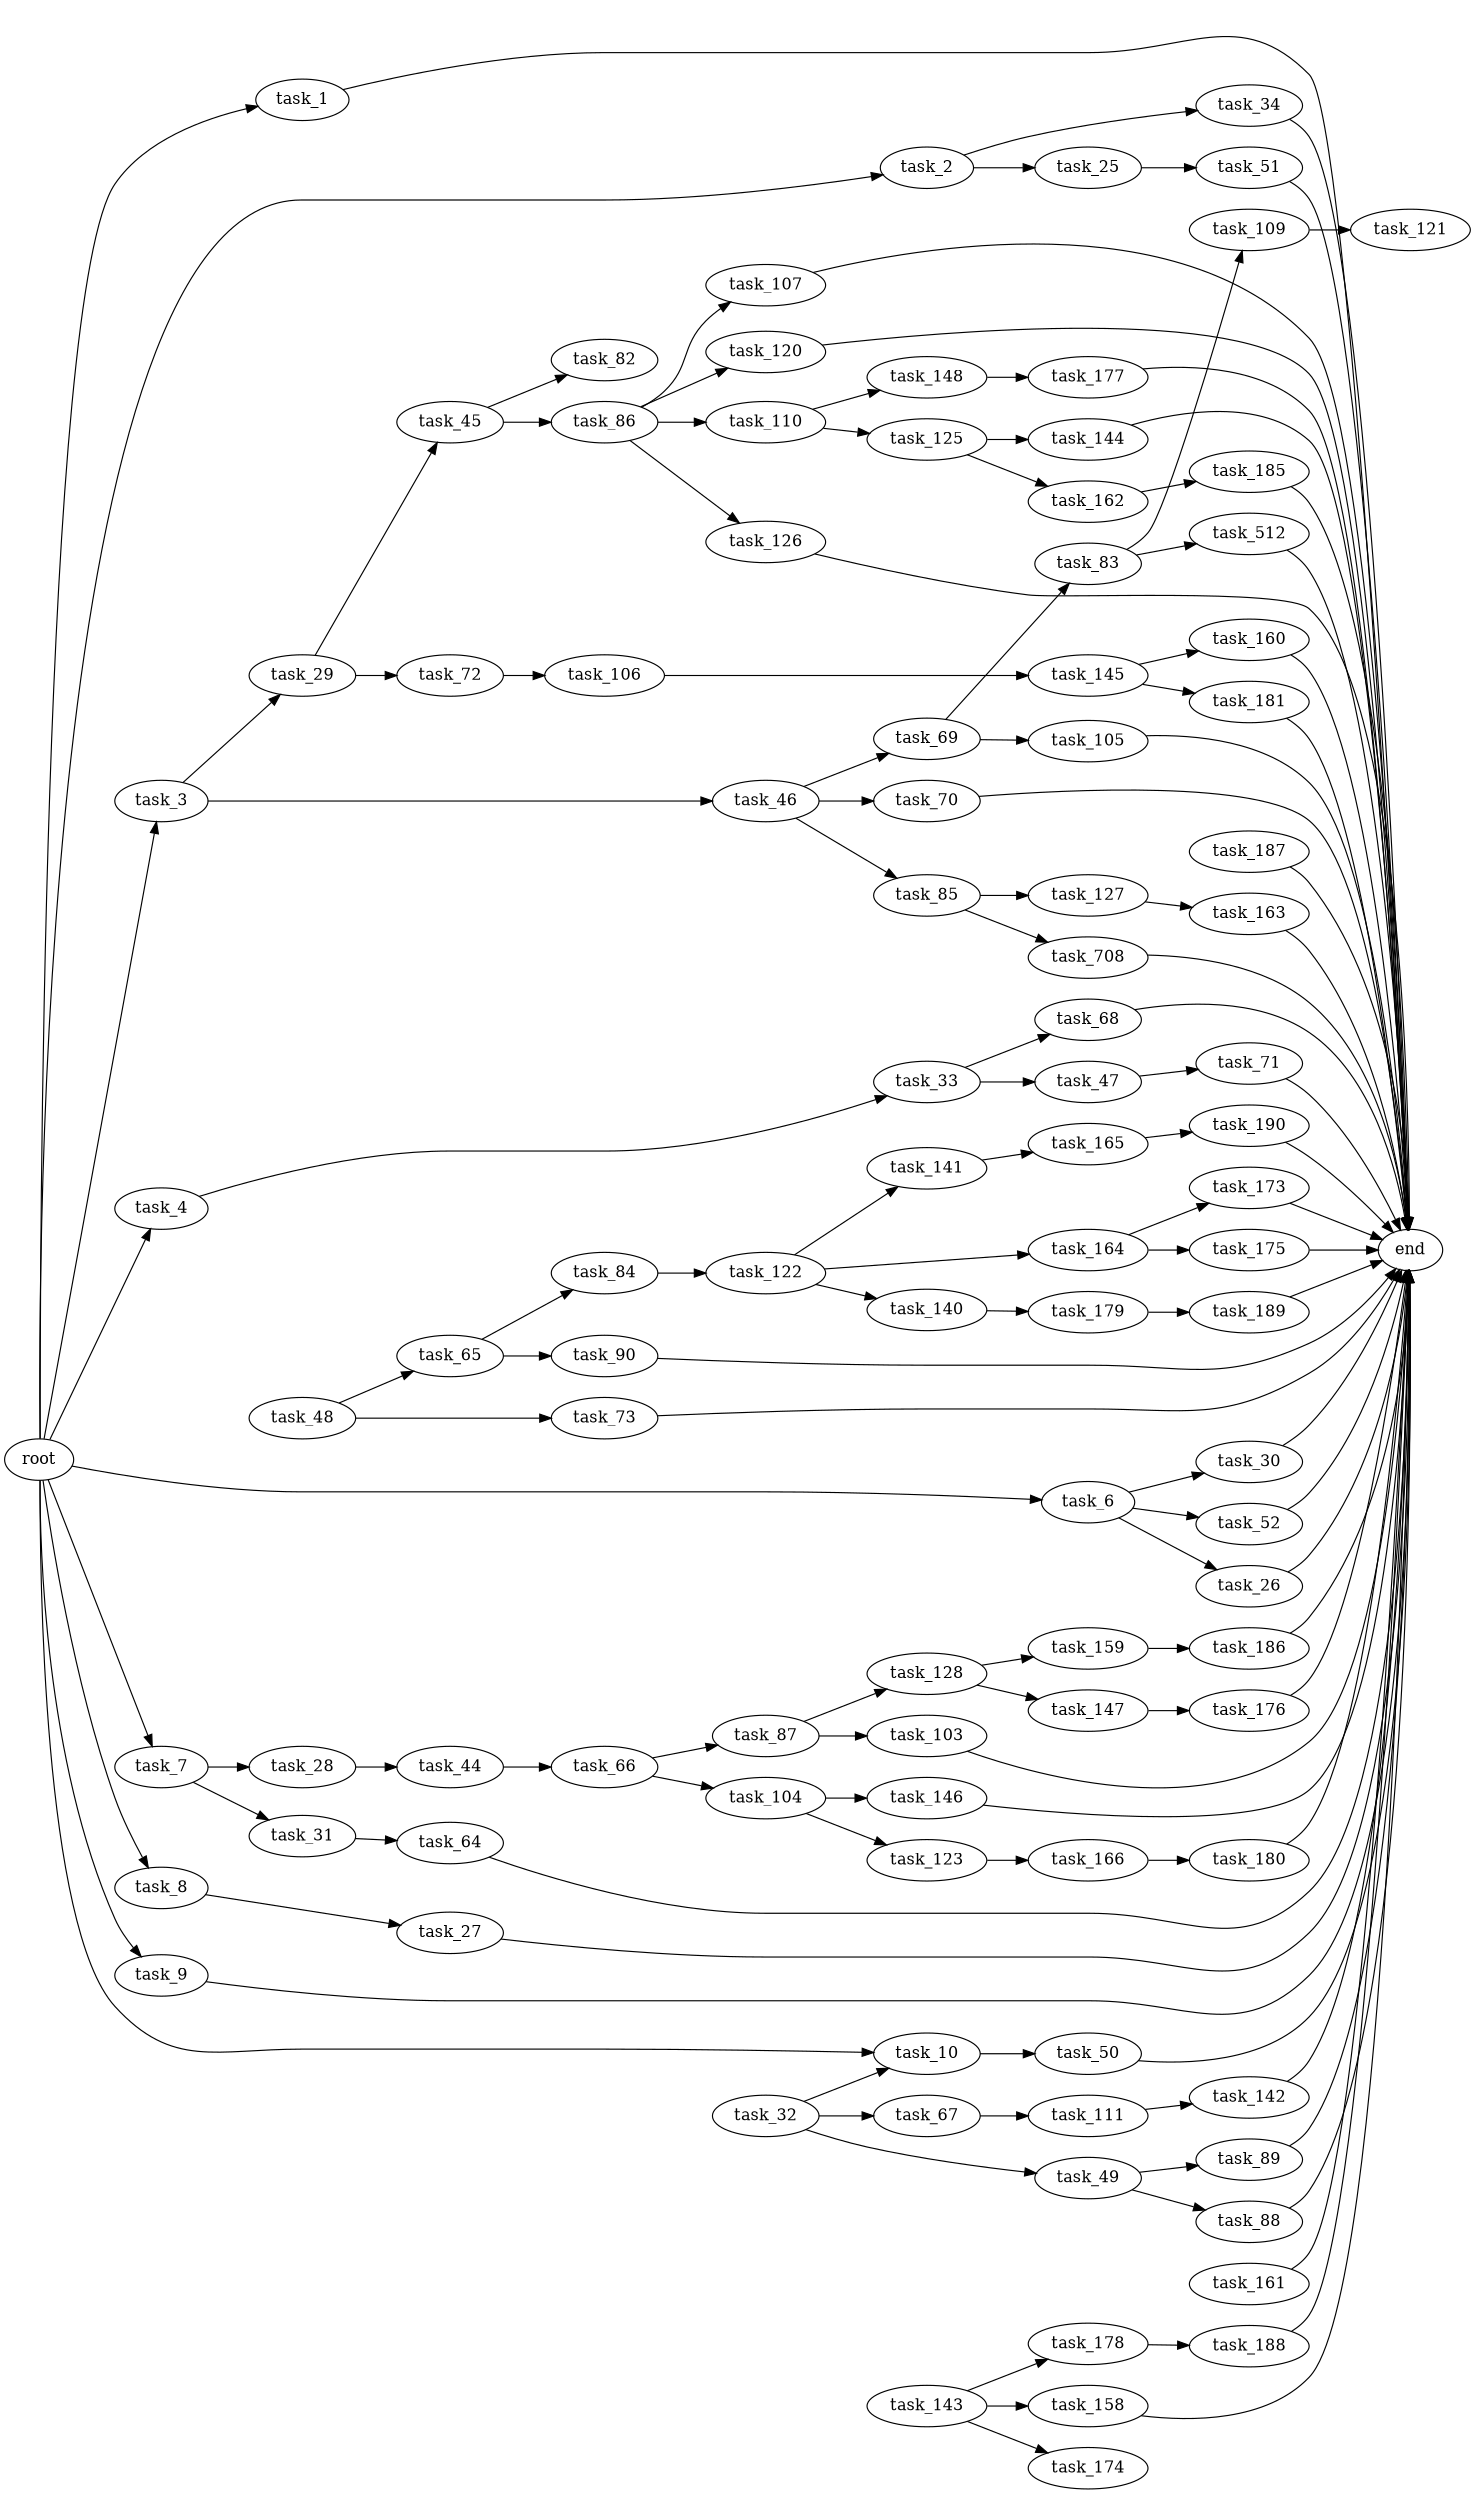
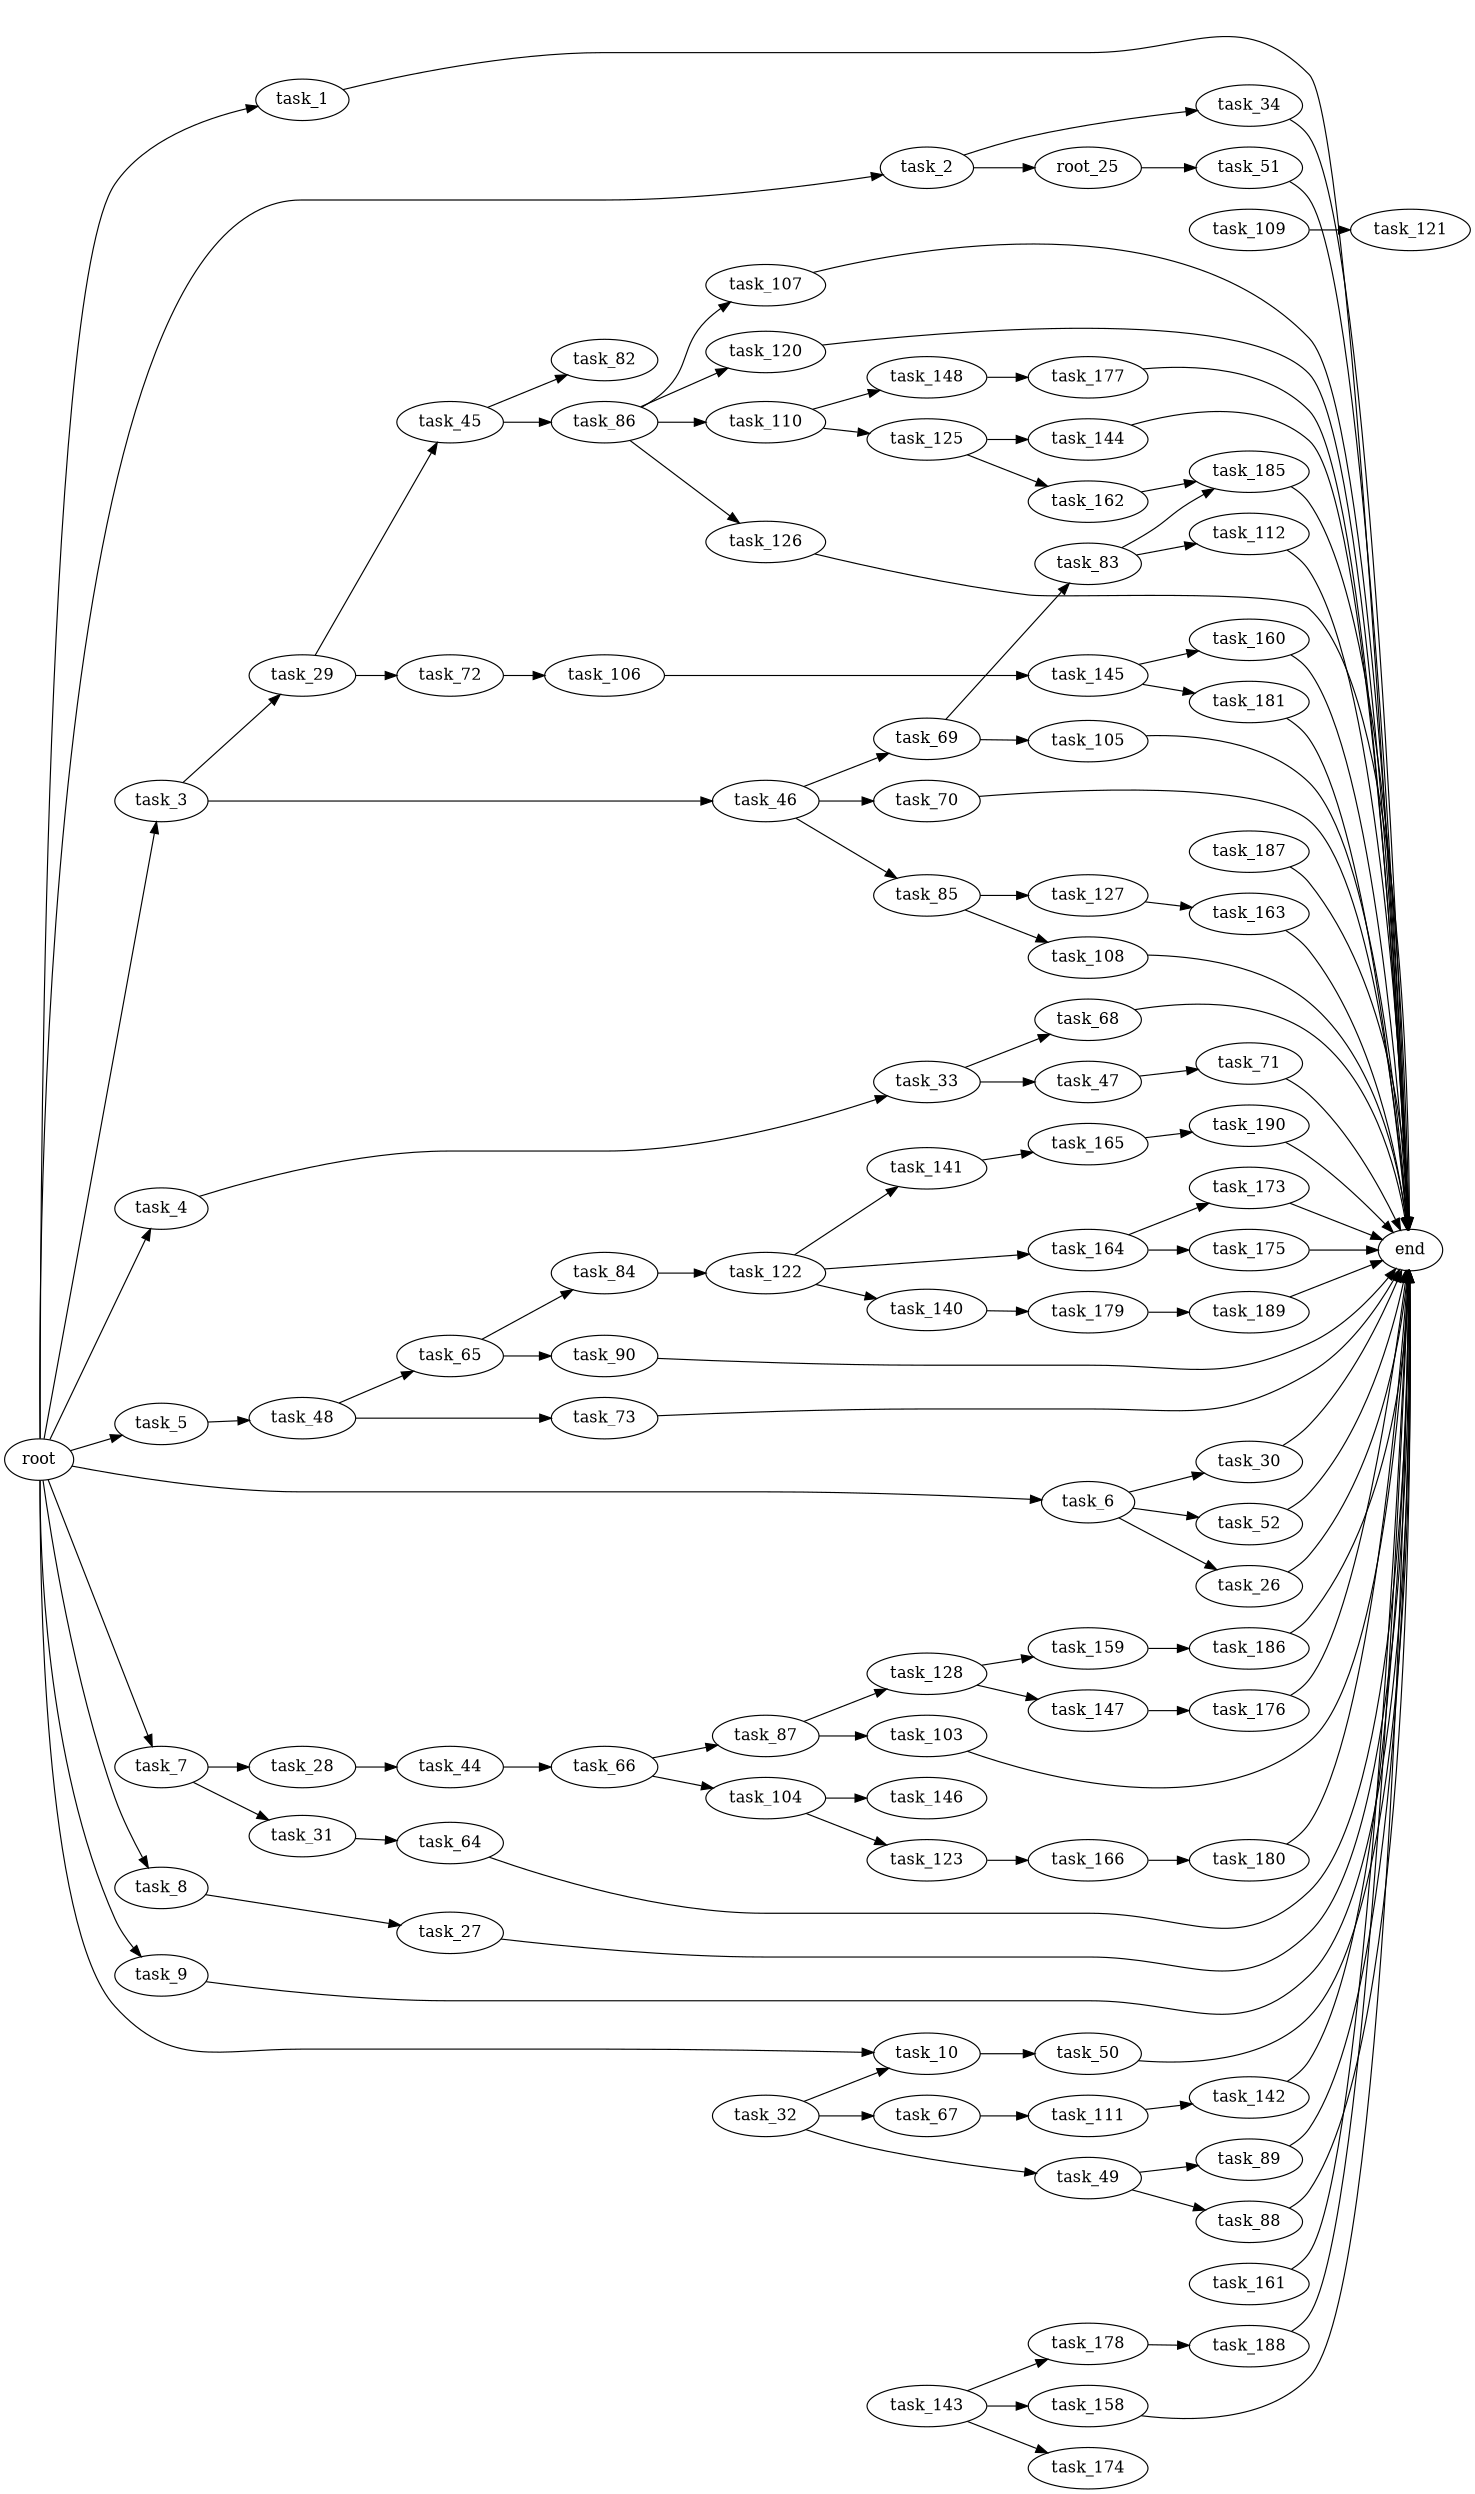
node "task_25": label "task_25" -> "root_25"
edge "task_83" -> "task_109": now "task_83" -> "task_185"
node "task_512": label "task_512" -> "task_112"
node "task_708": label "task_708" -> "task_108"
node "task_5": added
edge "task_146" -> "end": removed
